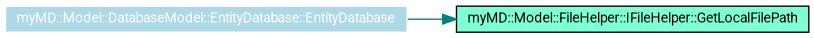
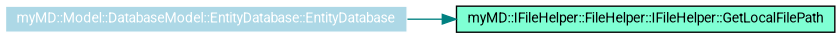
node "myMD::Model::FileHelper::IFileHelper::GetLocalFilePath": label "myMD::Model::FileHelper::IFileHelper::GetLocalFilePath" -> "myMD::IFileHelper::FileHelper::IFileHelper::GetLocalFilePath"
